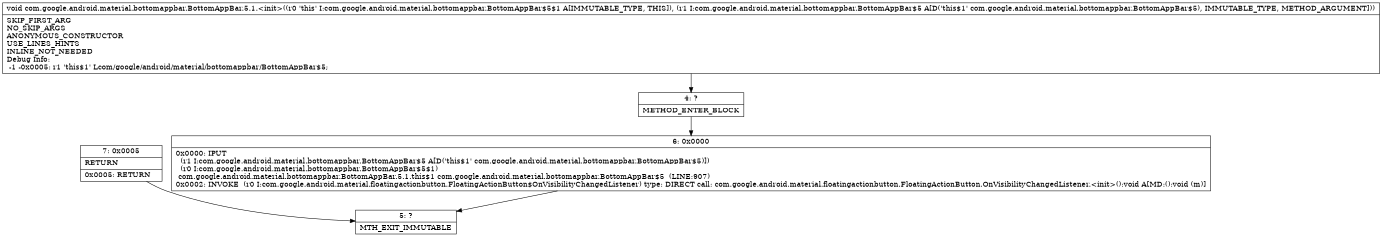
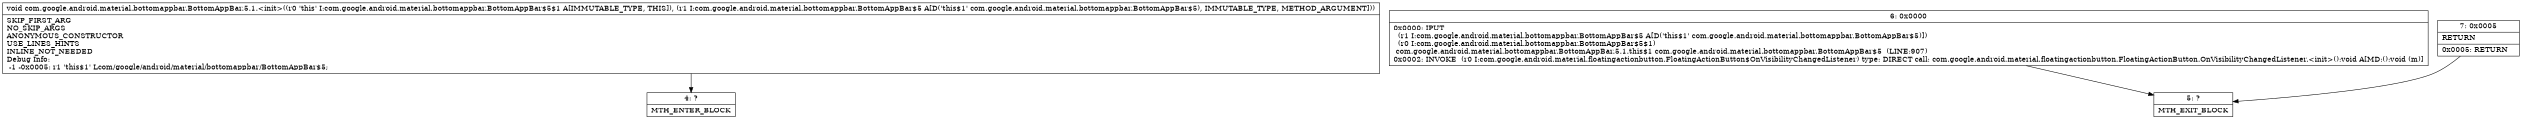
node "4: ?": text "METHOD_ENTER_BLOCK" -> "MTH_ENTER_BLOCK"
edge "4: ?" -> "6: 0x0000": removed
node "5: ?": text "MTH_EXIT_IMMUTABLE" -> "MTH_EXIT_BLOCK"
